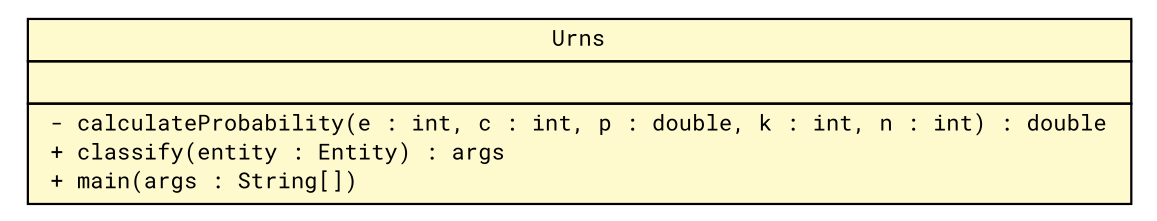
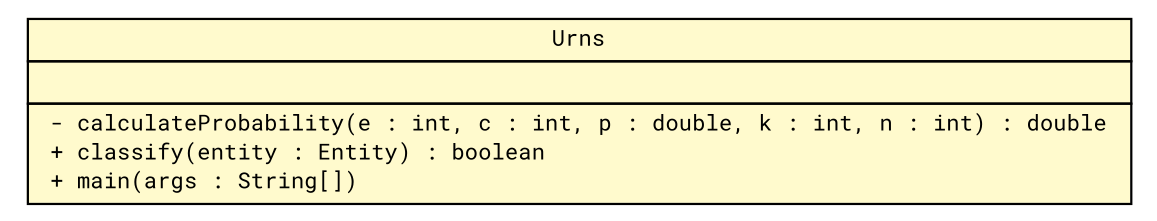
node "Urns": text "+ classify(entity : Entity) : args" -> "+ classify(entity : Entity) : boolean"
